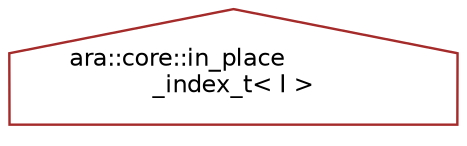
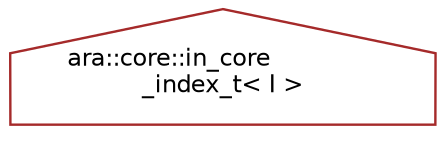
node "ara::core::in_place _index_t< I >": label "ara::core::in_place _index_t< I >" -> "ara::core::in_core _index_t< I >"
